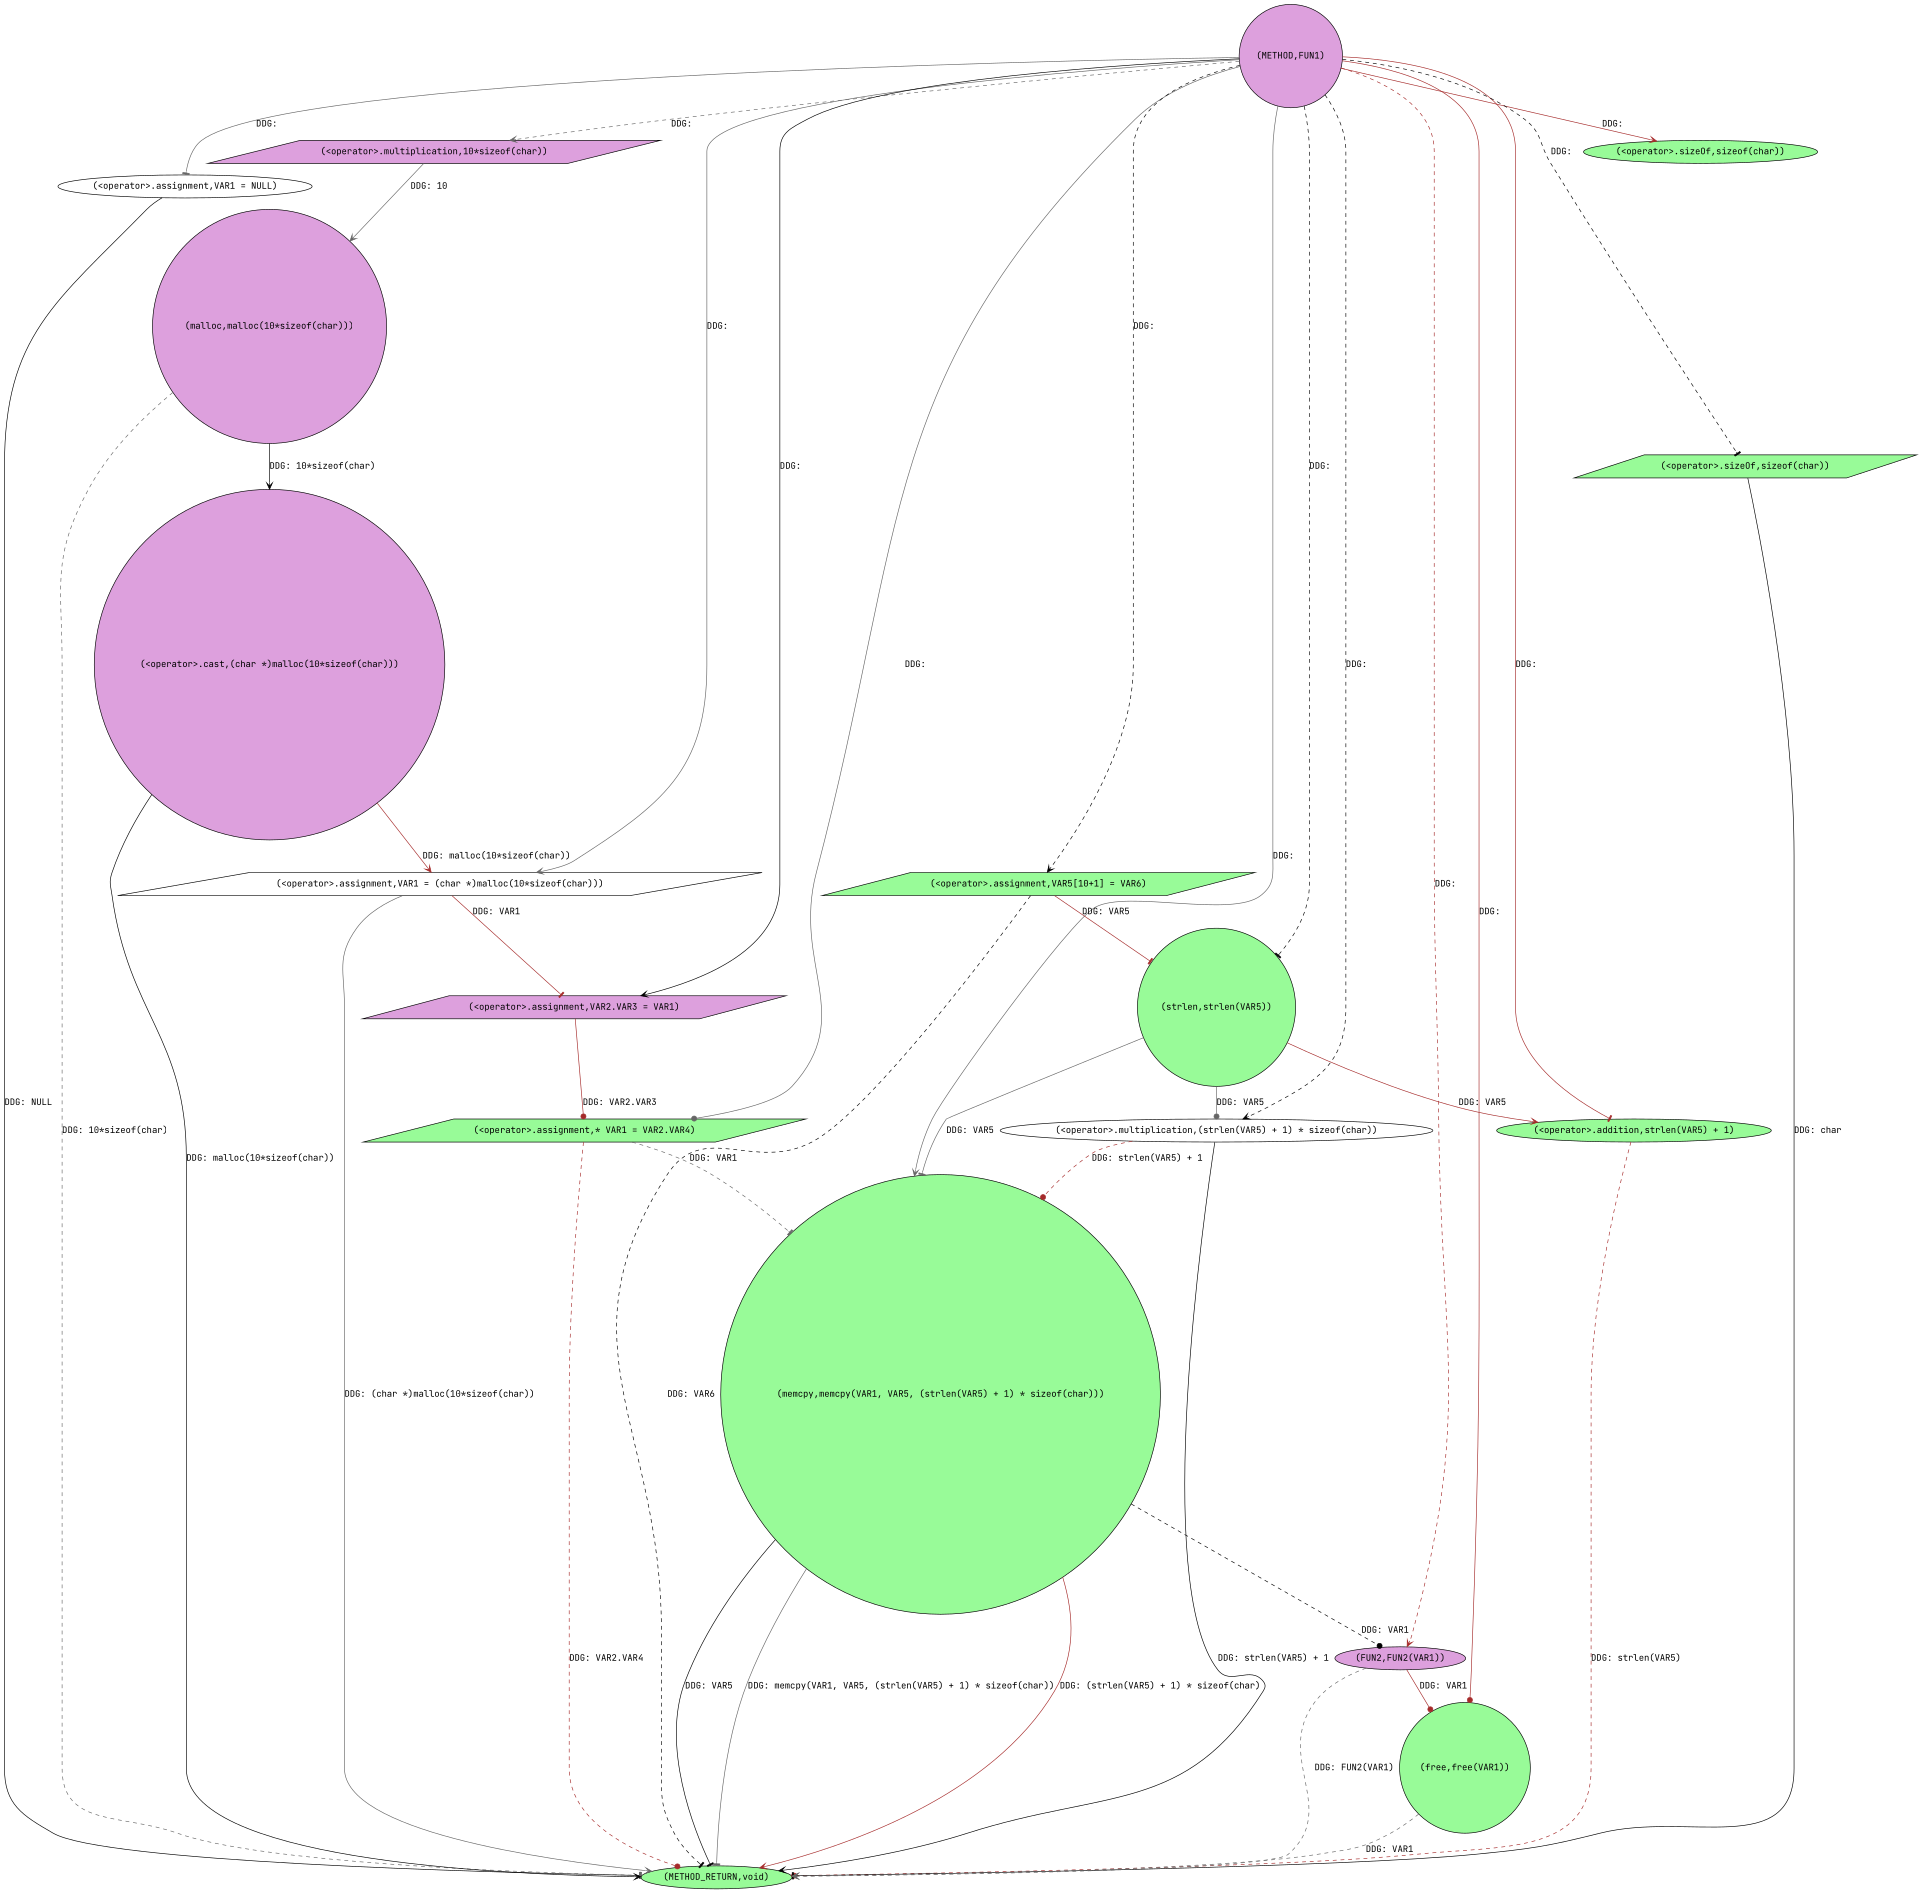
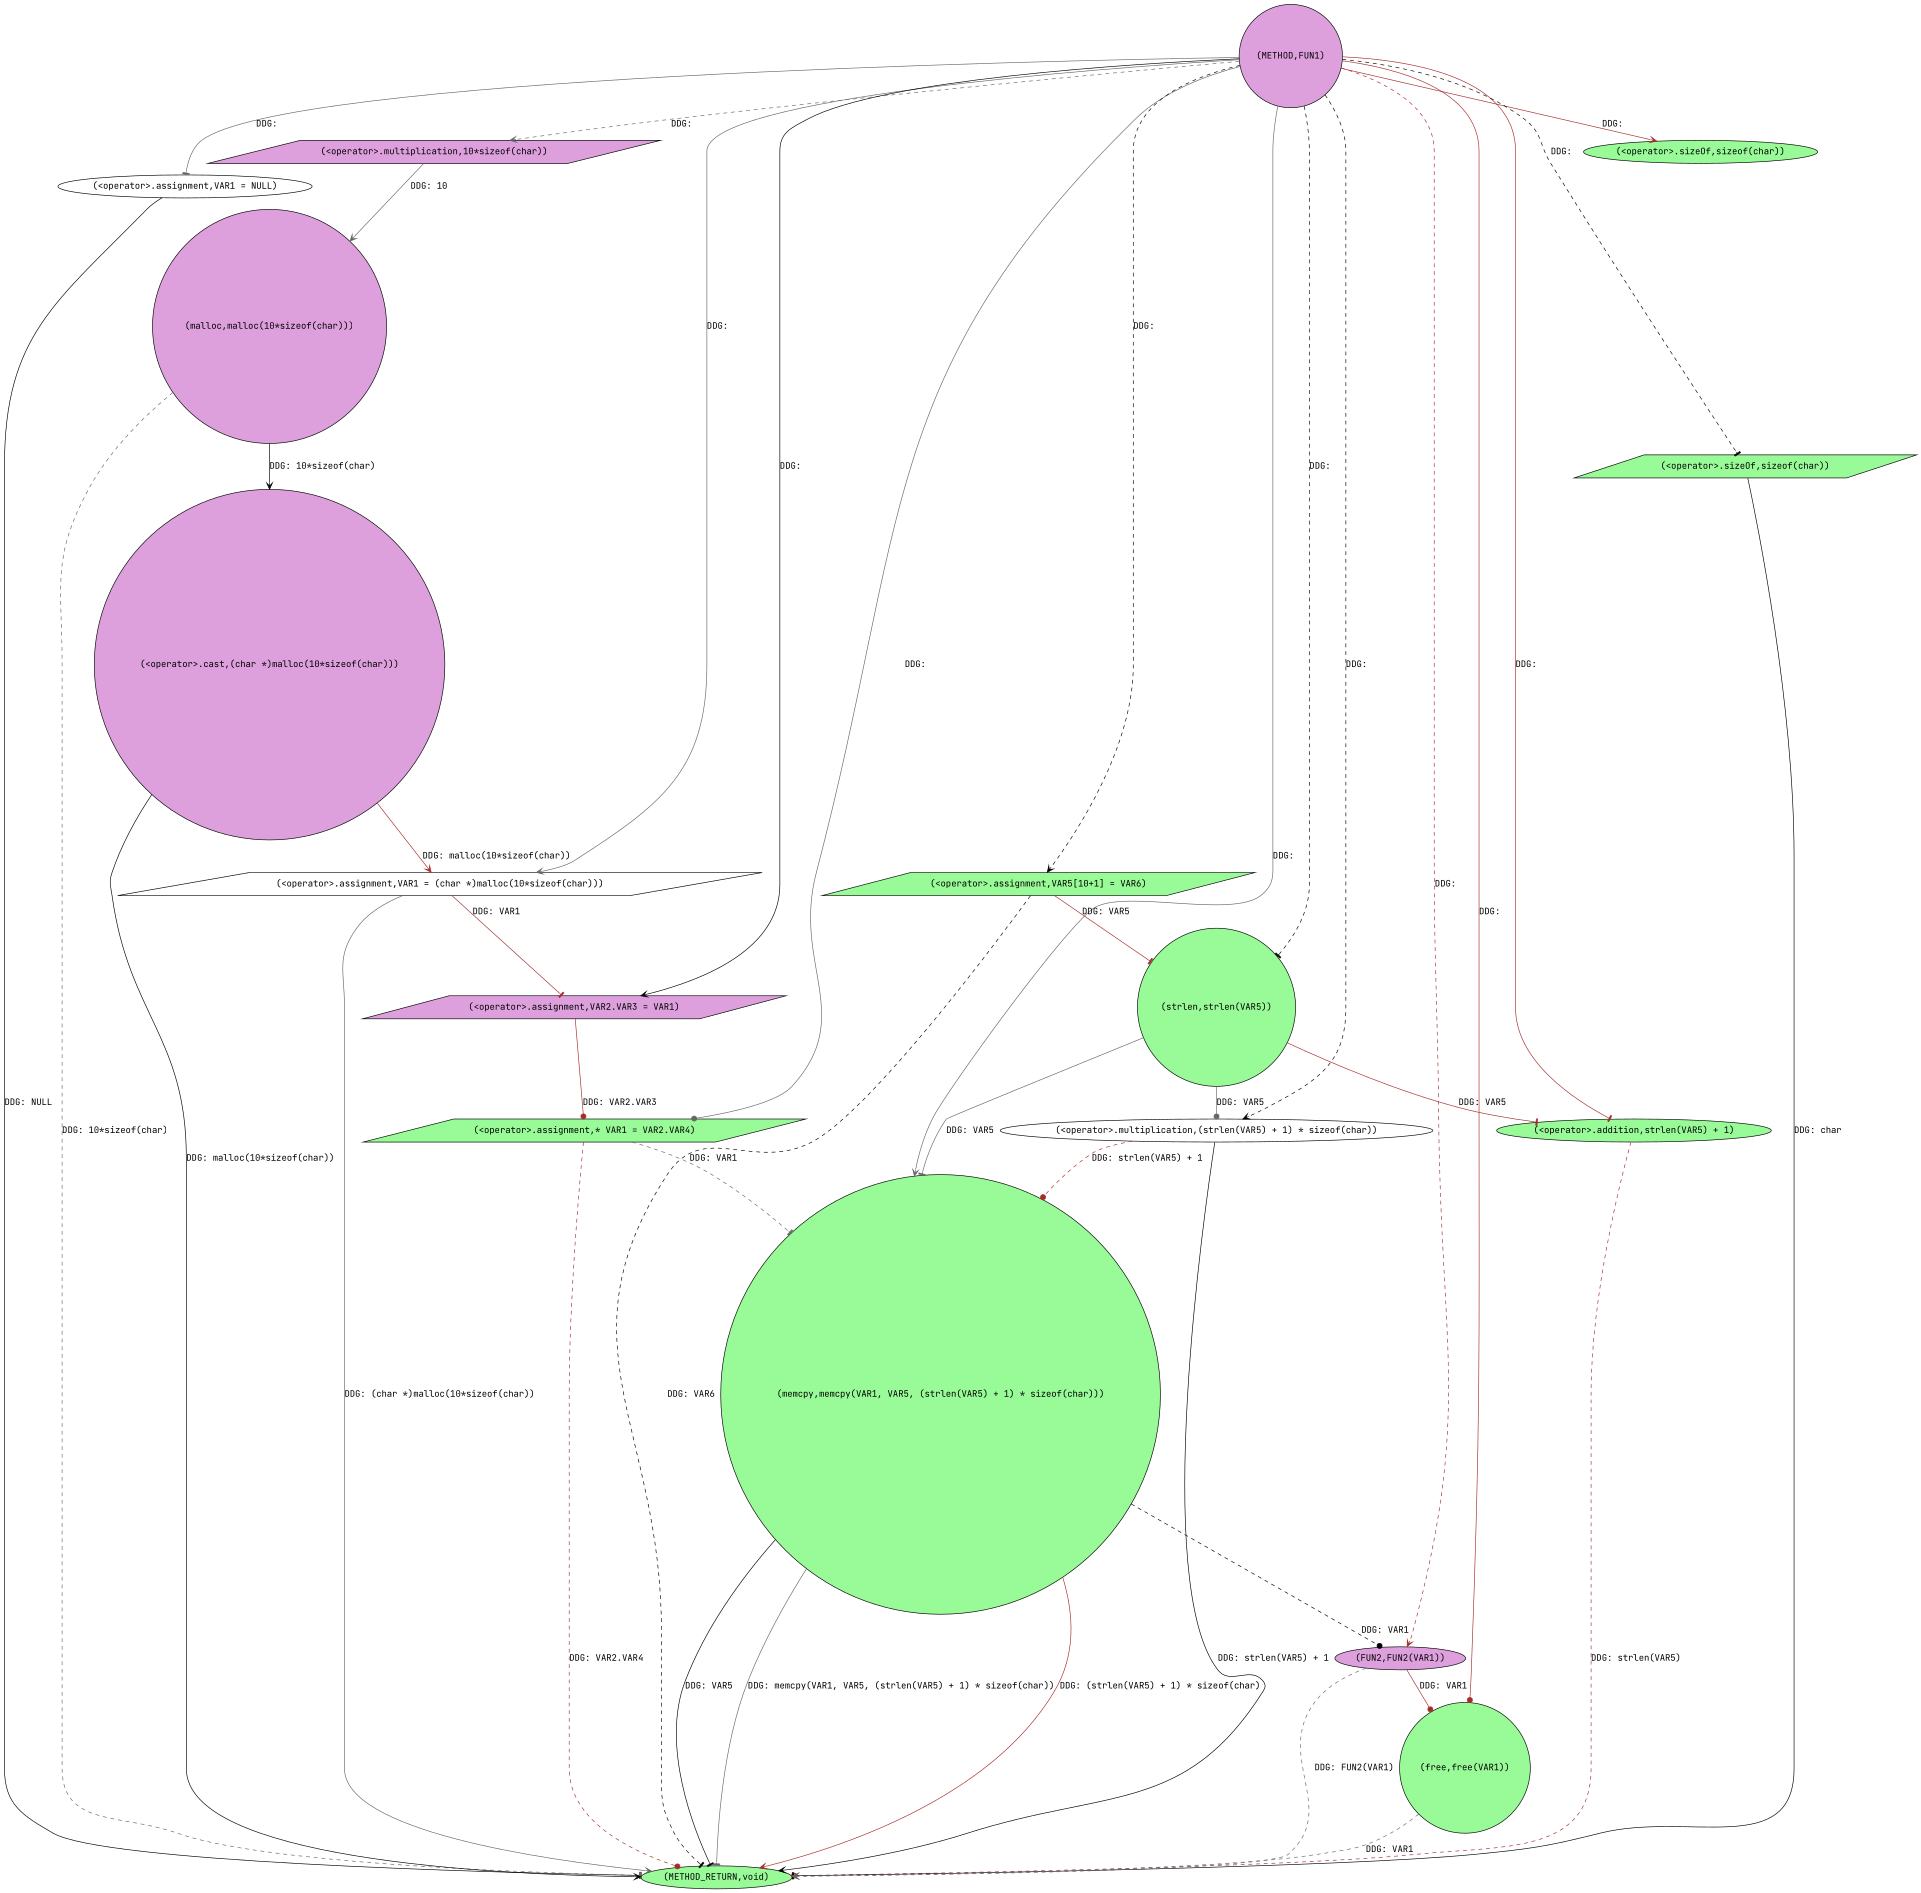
edge "(strlen,strlen(VAR5))" -> "(<operator>.addition,strlen(VAR5) + 1)": arrowhead vee -> tee
